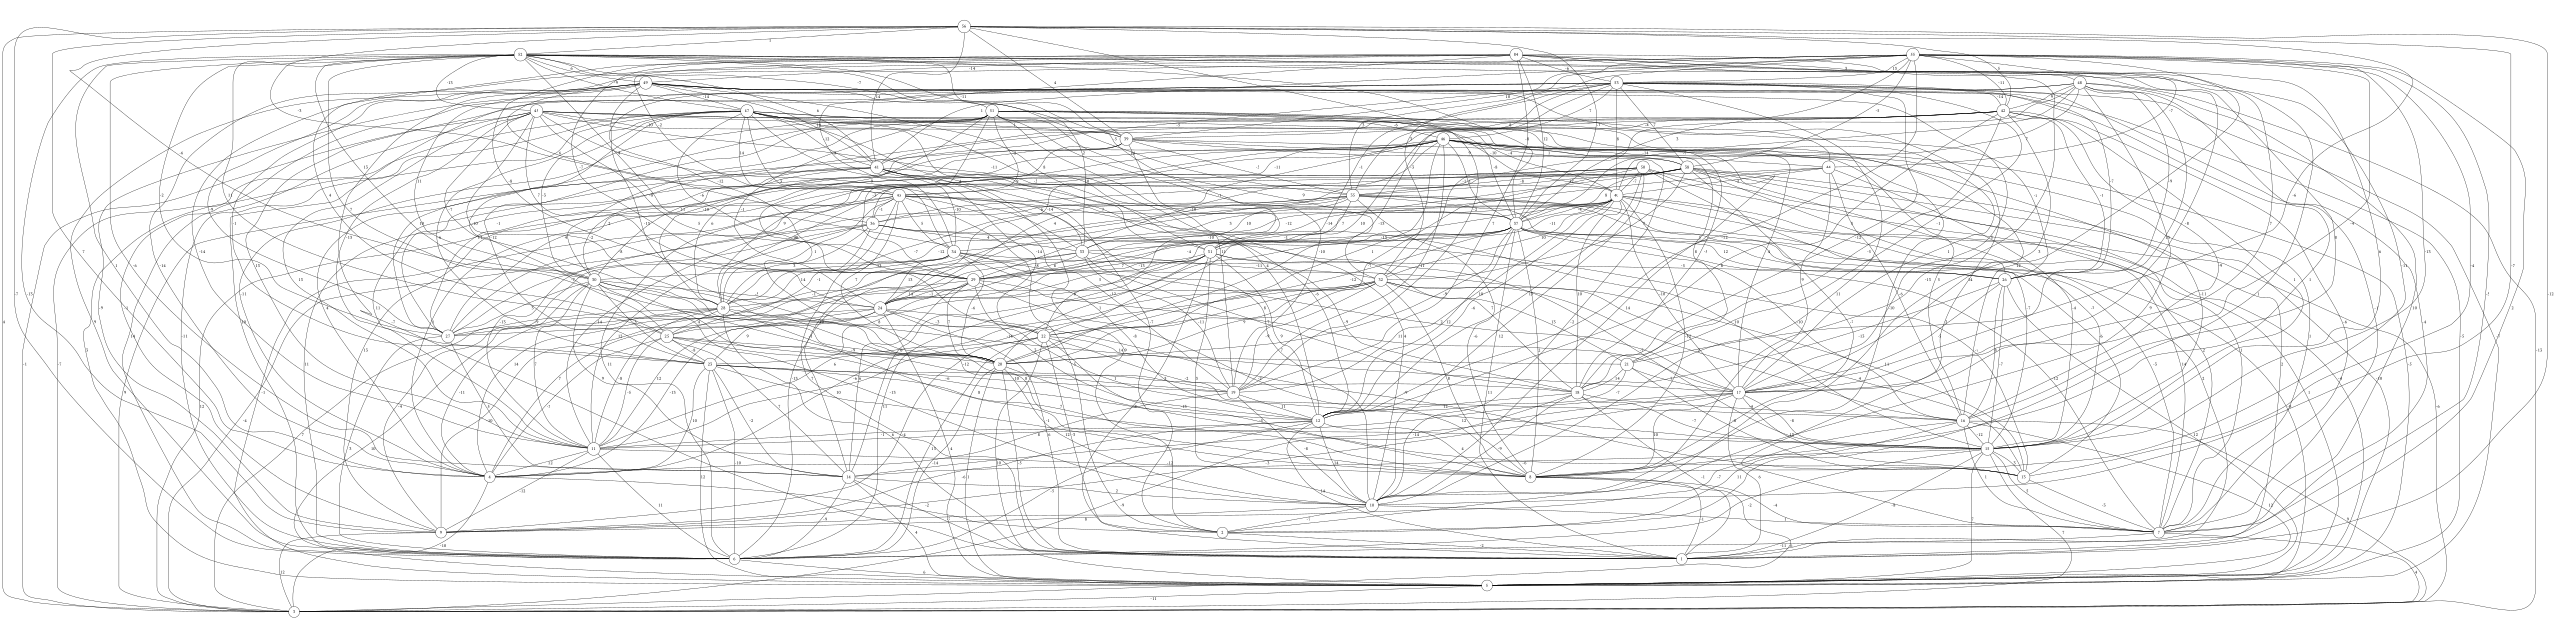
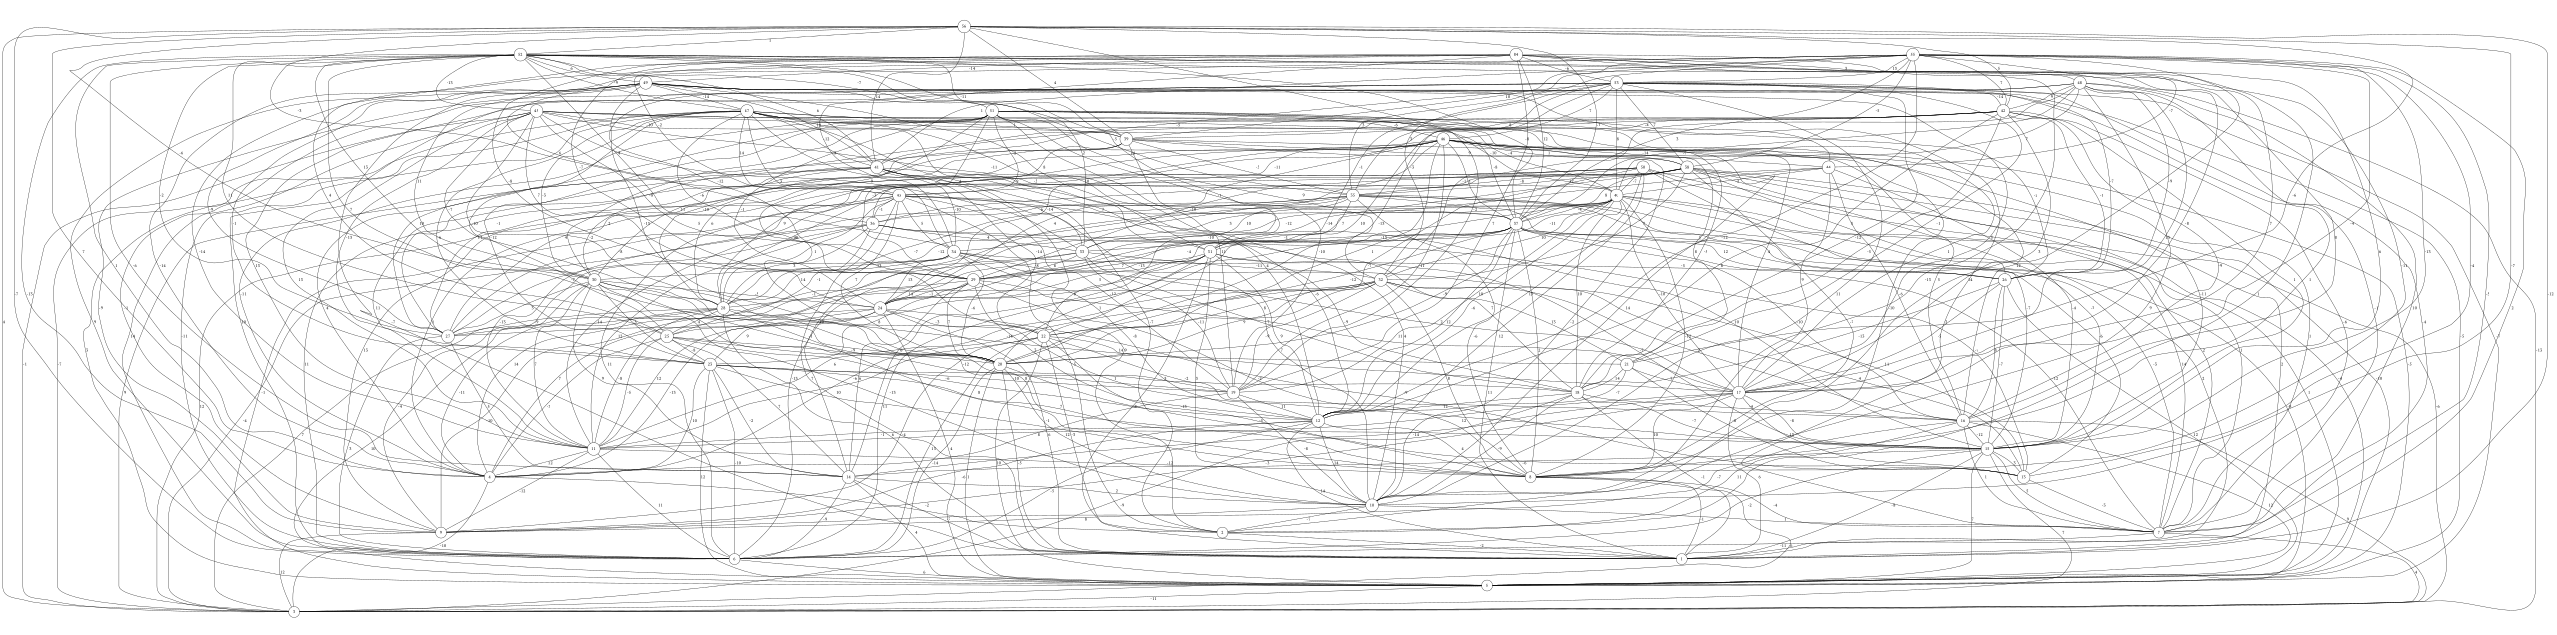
edge "55" -- "42": label "-11" -> "7"
